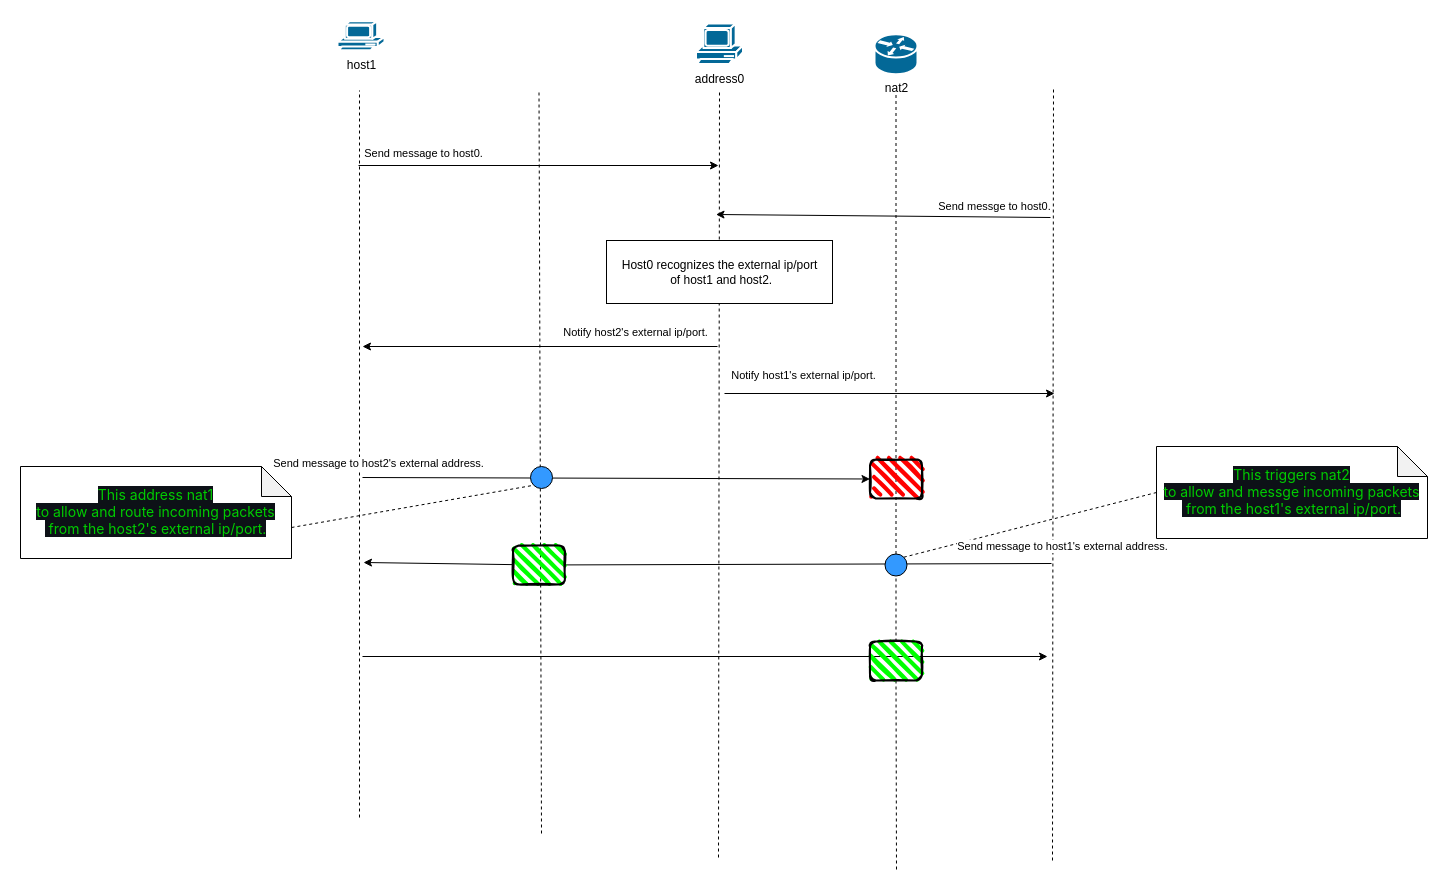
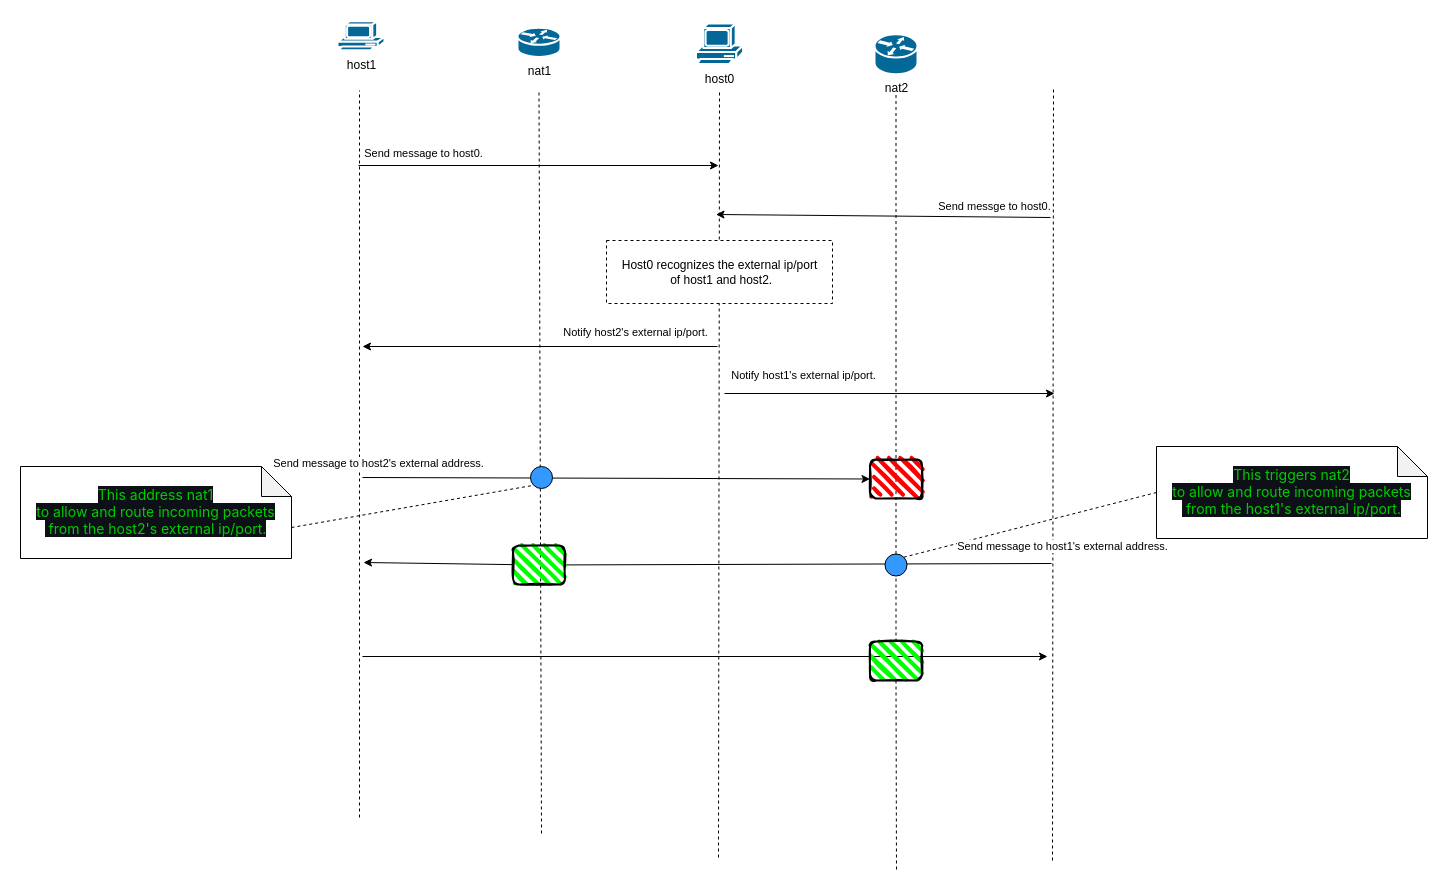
node "nat1": added
node "address0": label "address0" -> "host0"
node "Host0 recognizes the external ip/port of host1 and host2.": style solid -> dashed
node "This triggers nat2 to allow and messge incoming packets from the host1's external ip/port.": label "This triggers nat2 to allow and messge incoming packets from the host1's external ip/port." -> "This triggers nat2 to allow and route incoming packets from the host1's external ip/port."
